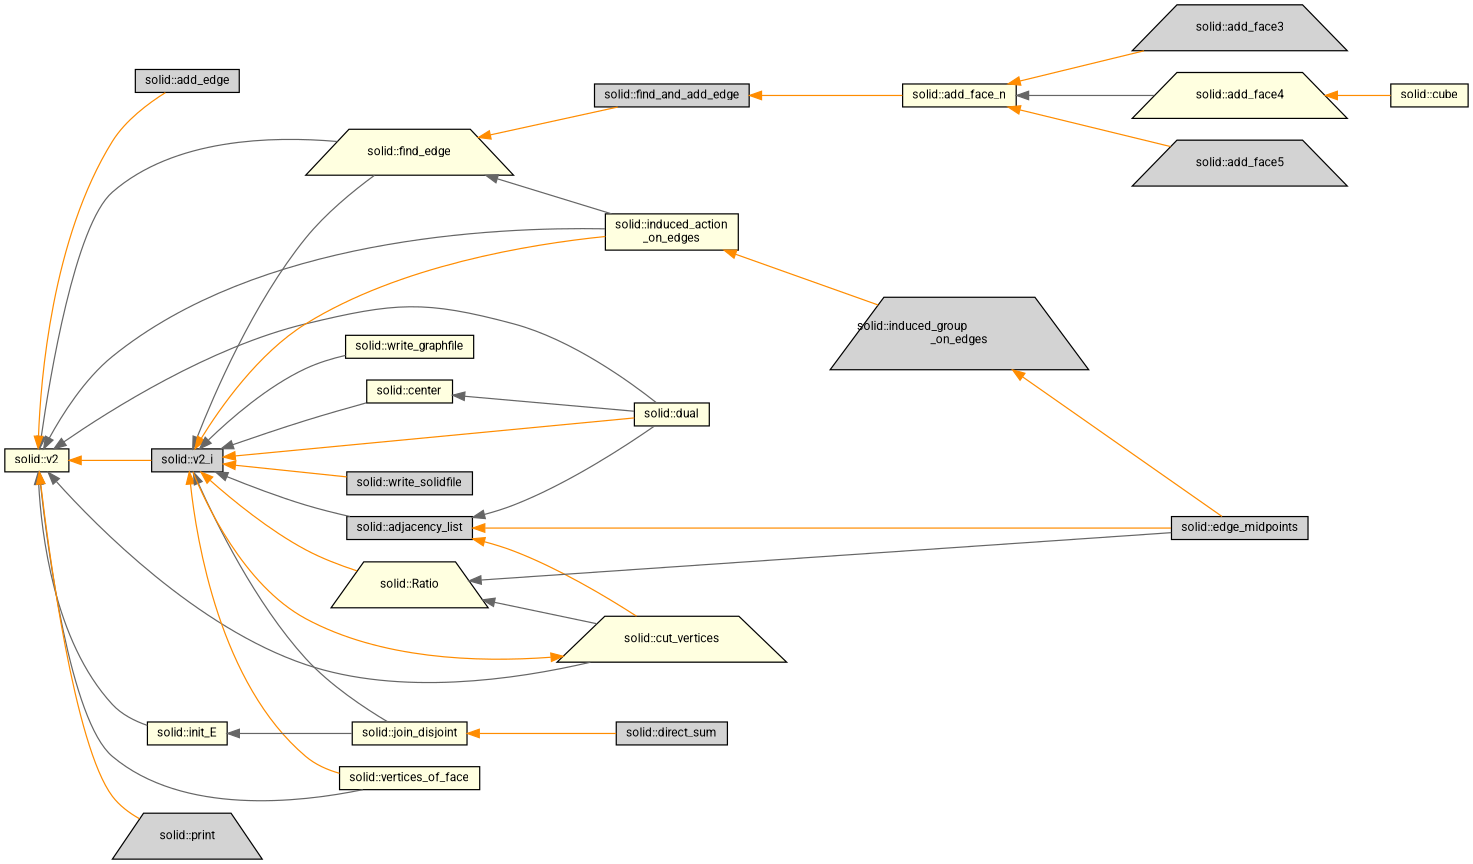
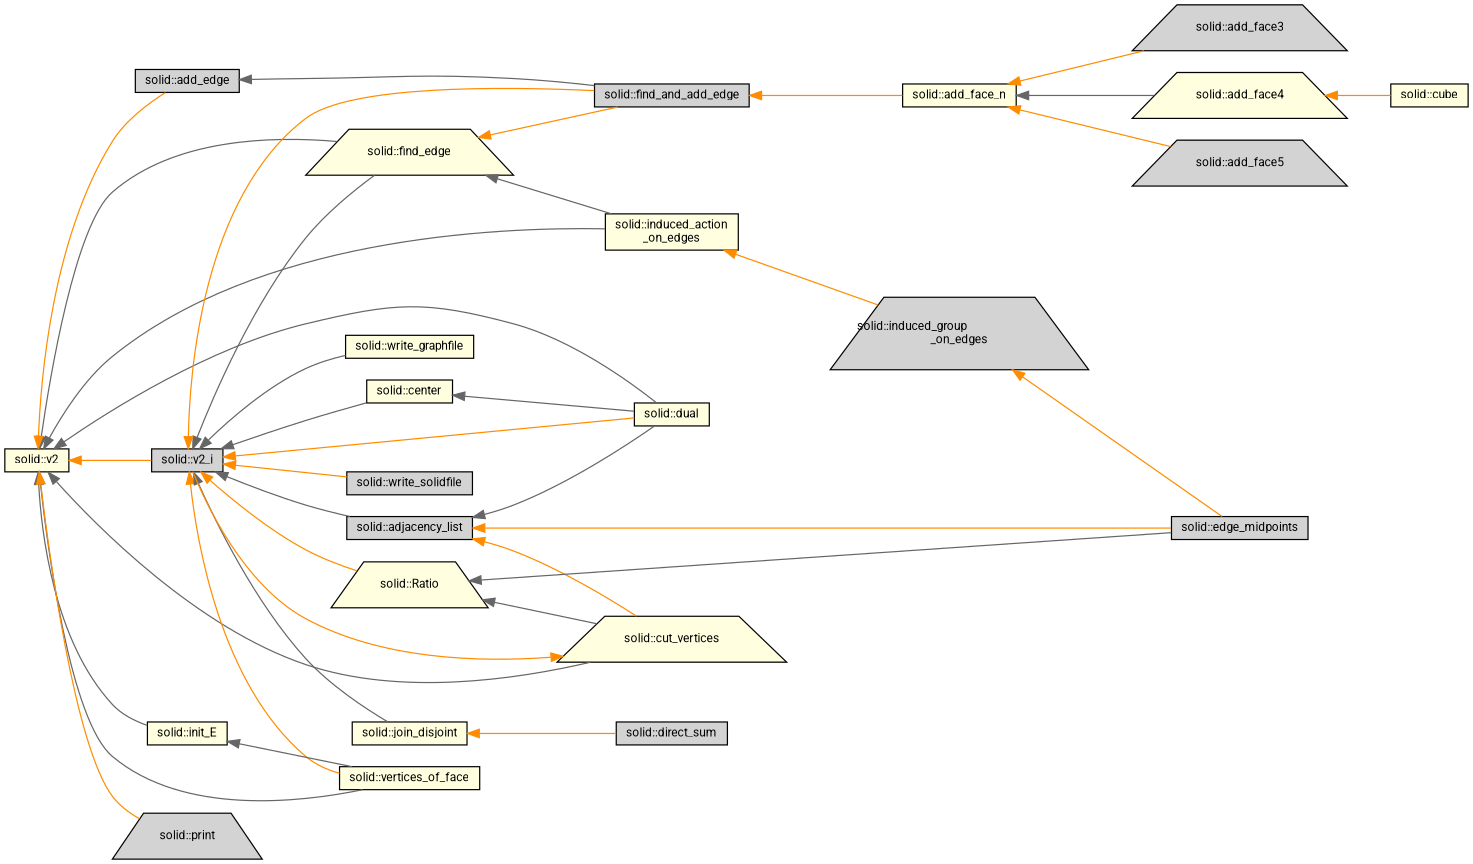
edge "solid::find_and_add_edge" -> "solid::add_edge": added
edge "solid::induced_action _on_edges" -> "solid::v2_i": now "solid::find_and_add_edge" -> "solid::v2_i"
edge "solid::join_disjoint" -> "solid::init_E": now "solid::vertices_of_face" -> "solid::init_E"
